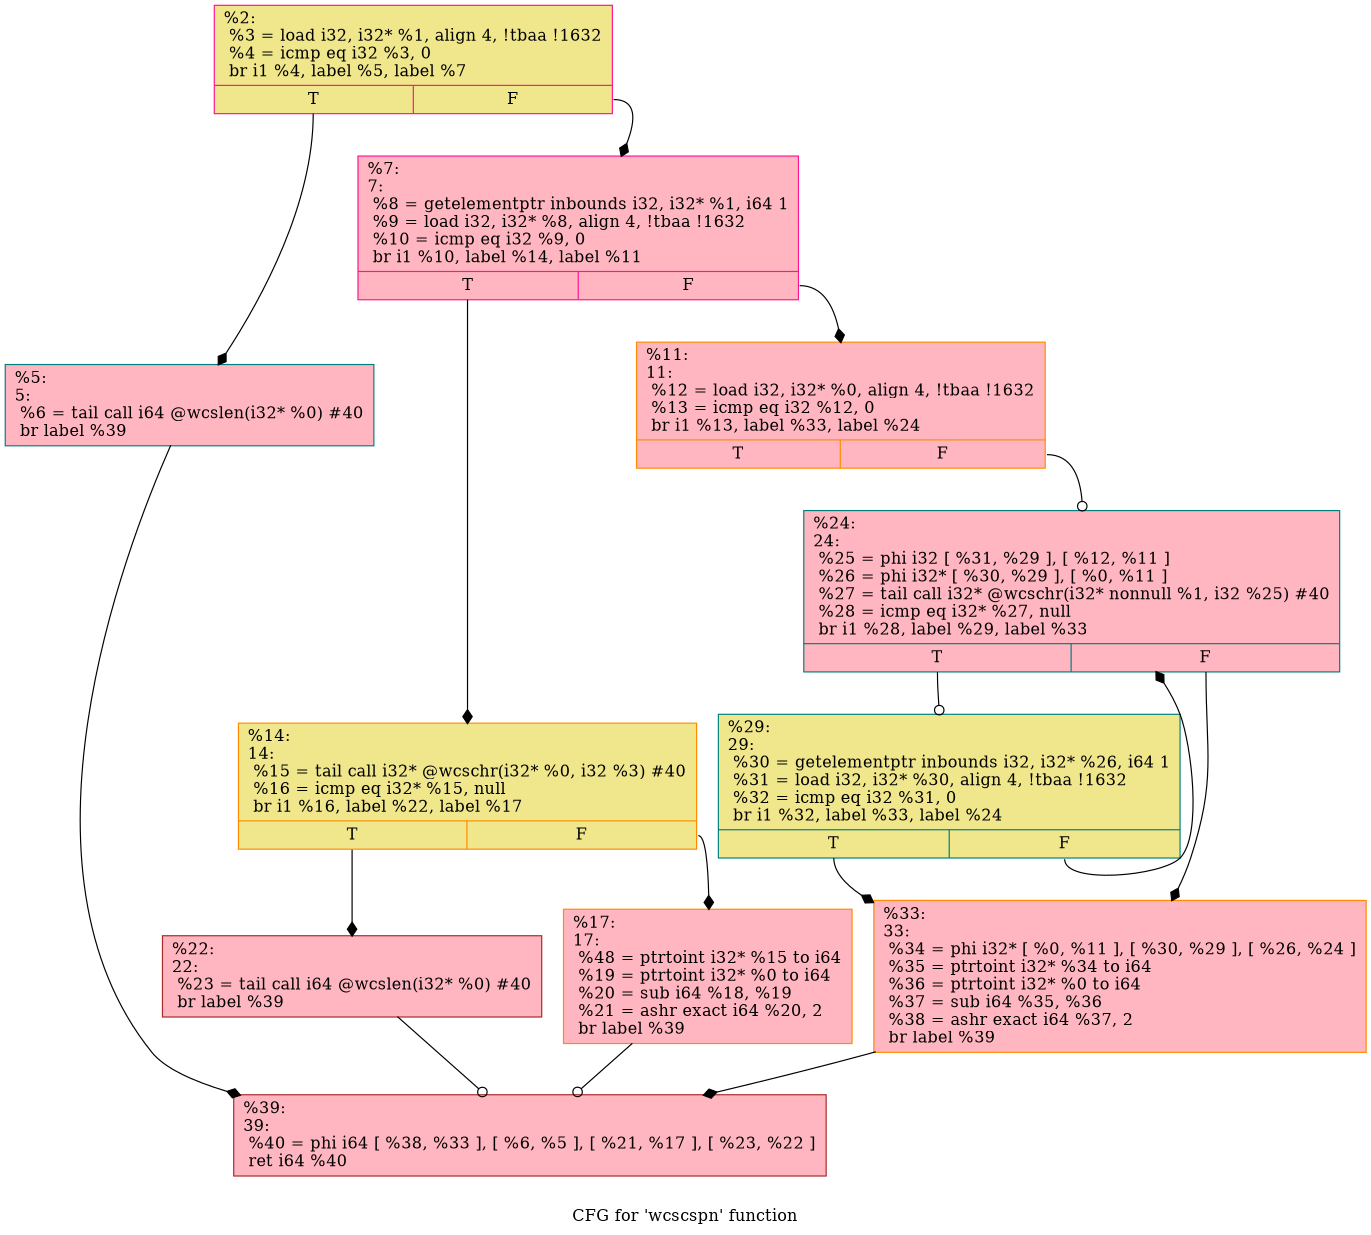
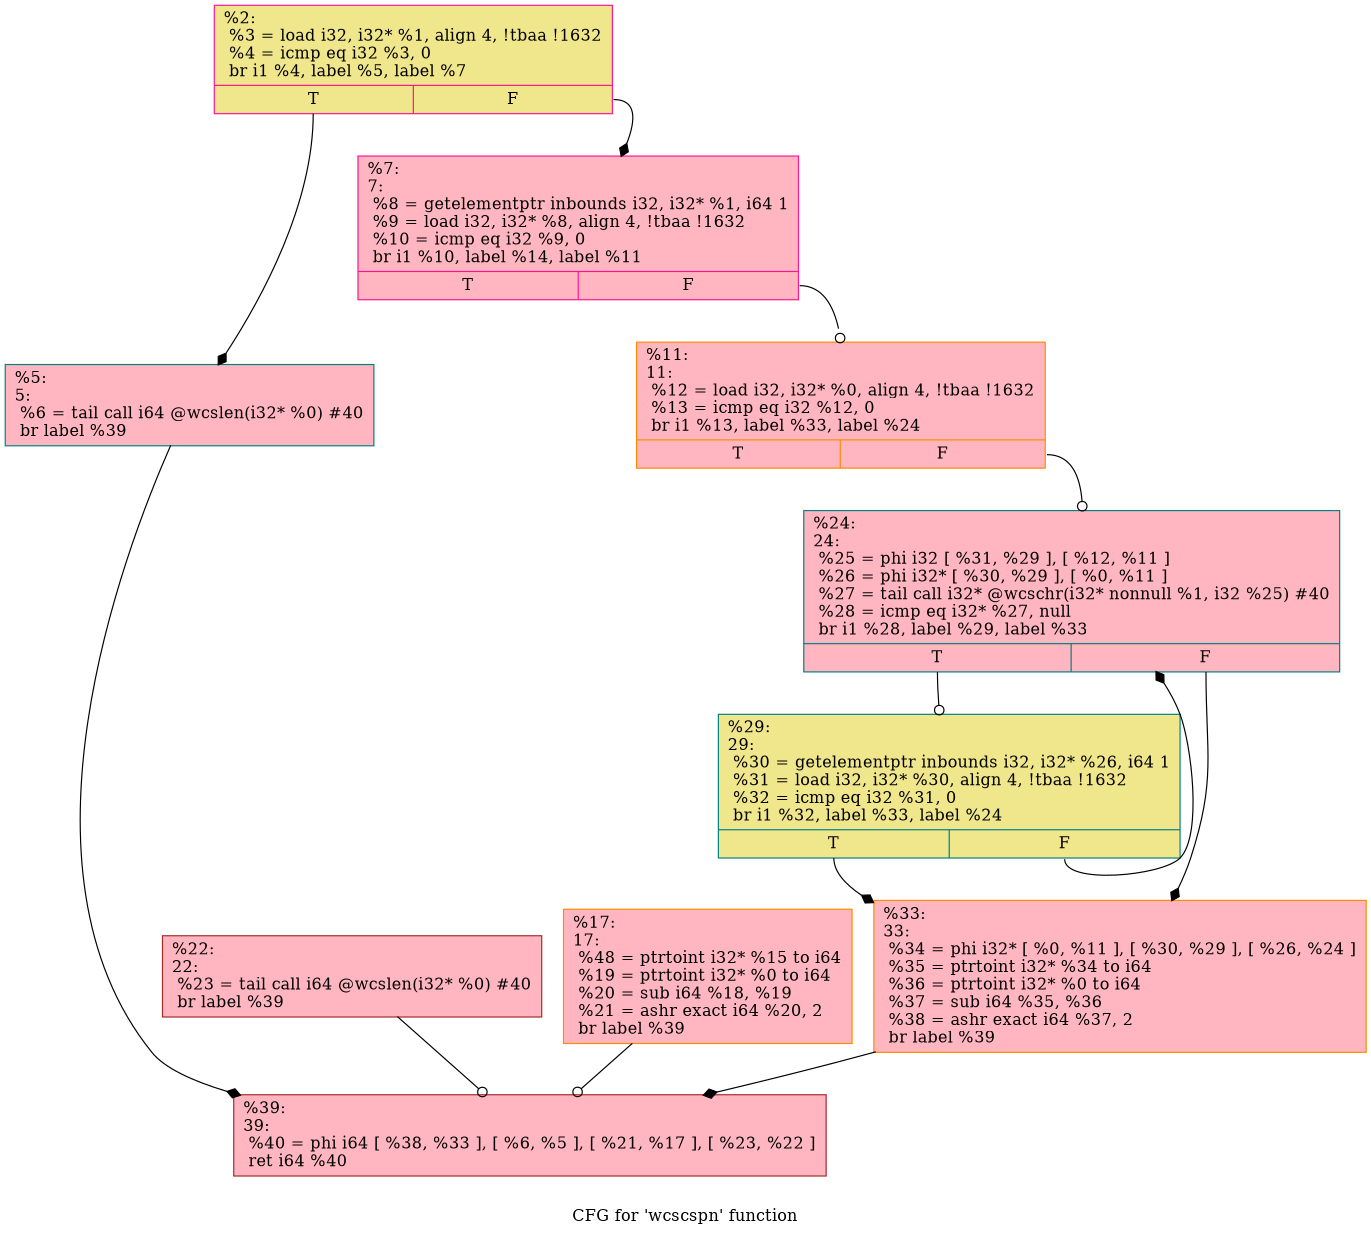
edge "%7:" -> "%11:": arrowhead diamond -> odot
node "%14:": removed
